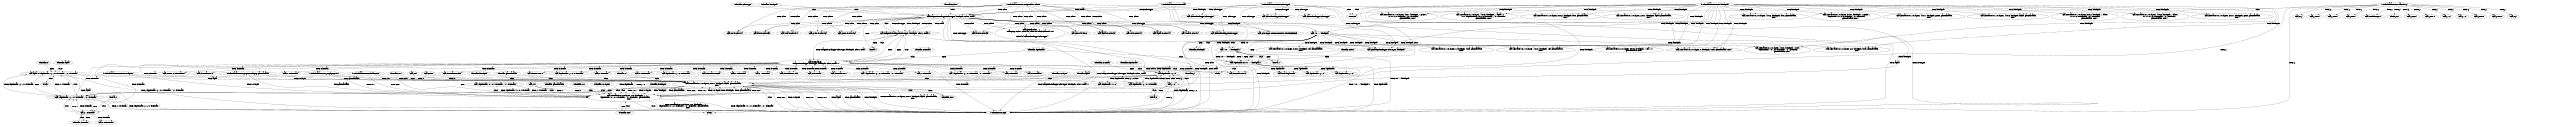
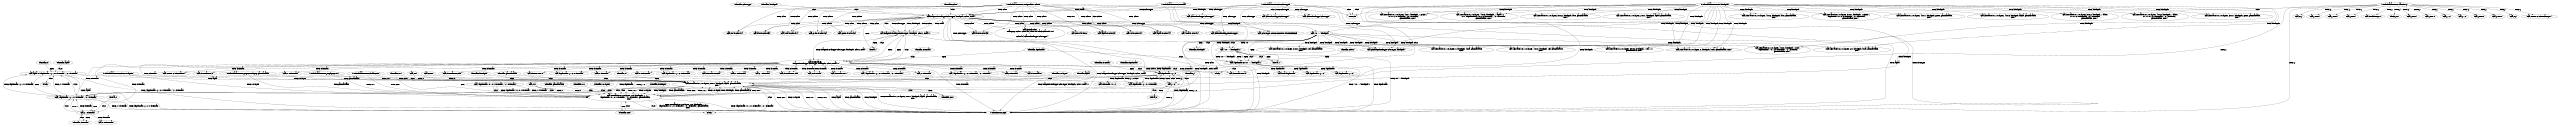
edge "(MethodParameterIn,unsigned int *colors)" -> "1000129": added, label "AST:"
edge "(MethodParameterIn,unsigned int *colors)" -> "(Call,alpha = colors[2])": label "DDG: colors" -> "DDG: row"
edge "(MethodParameterIn,unsigned int *colors)" -> "(Call,alpha = colors[4])": label "DDG: colors" -> "AST: colors"
node "(Call,0xFFU & (size_max+y+1))": added
node "(Call,depth_max * x * 2)": label "(Call,depth_max * x * 2)" -> "(Call,does_max * x * 2)"
